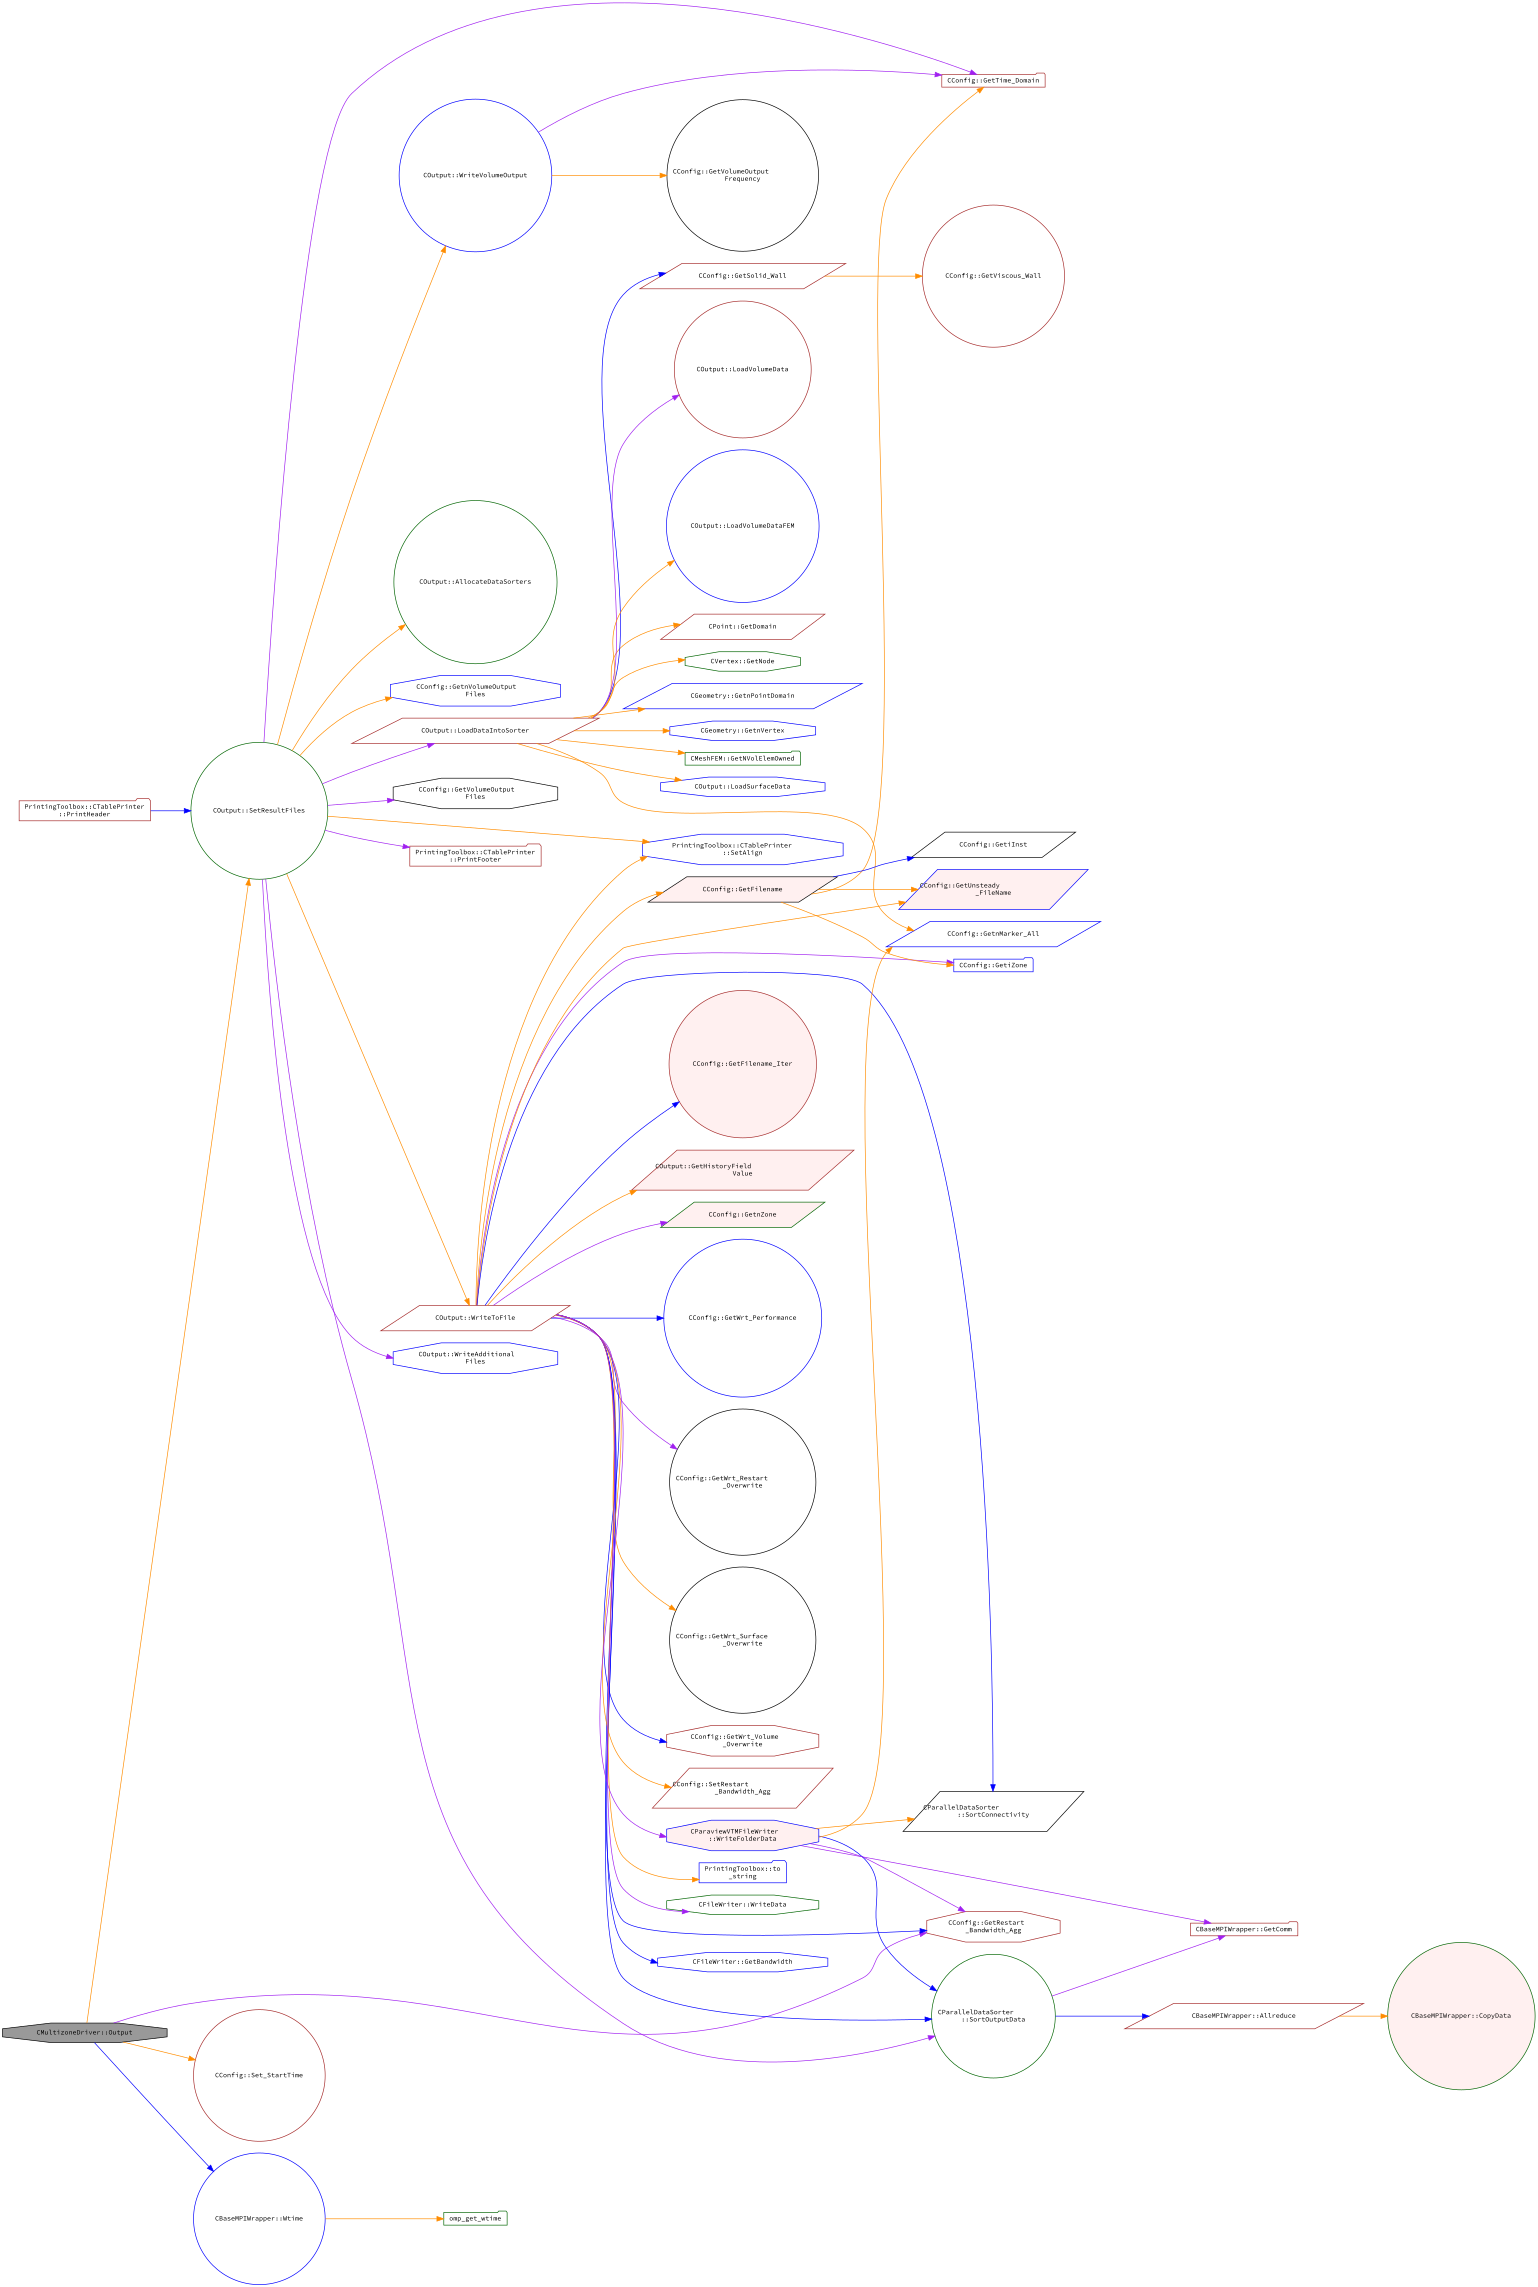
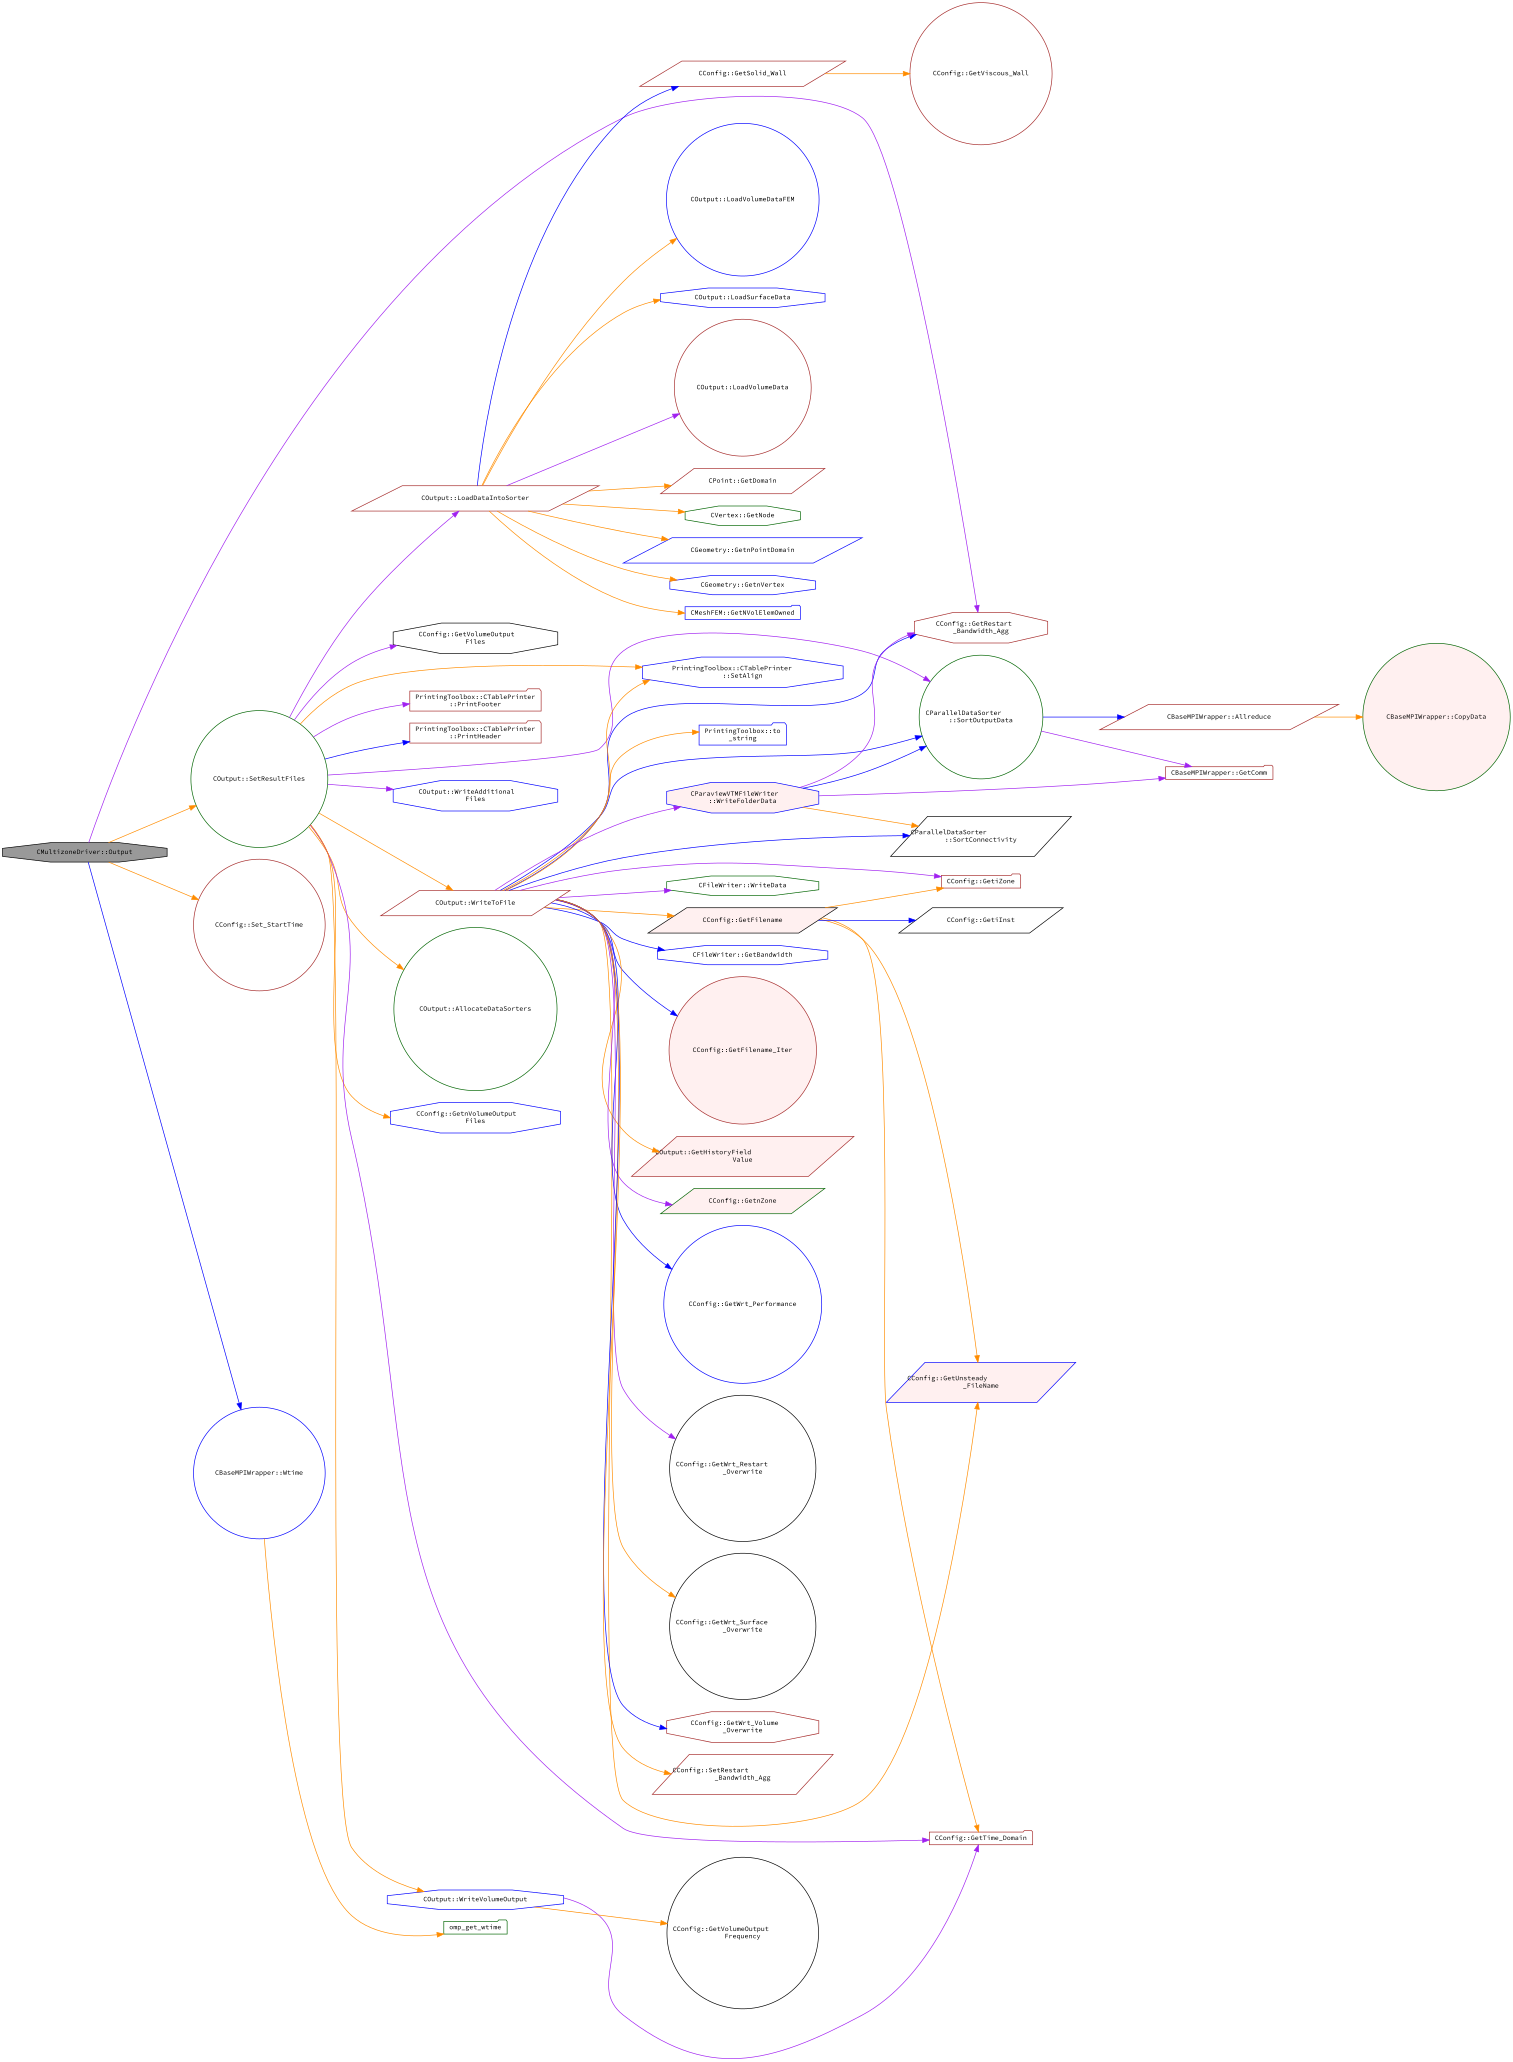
node "COutput::WriteVolumeOutput": shape circle -> octagon
node "CMeshFEM::GetNVolElemOwned": color darkgreen -> blue
edge "PrintingToolbox::CTablePrinter ::PrintHeader" -> "COutput::SetResultFiles": reversed
node "CConfig::GetnMarker_All": removed
node "CConfig::GetiZone": color blue -> brown
